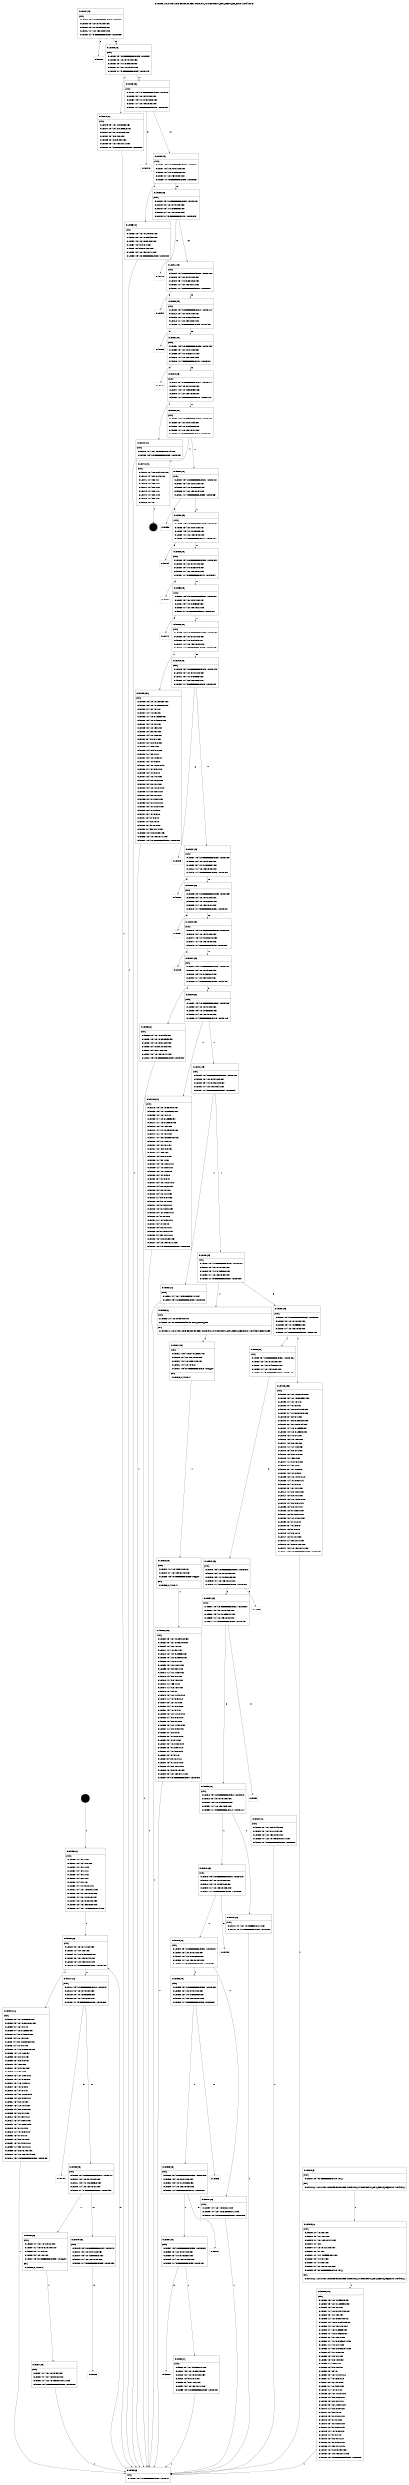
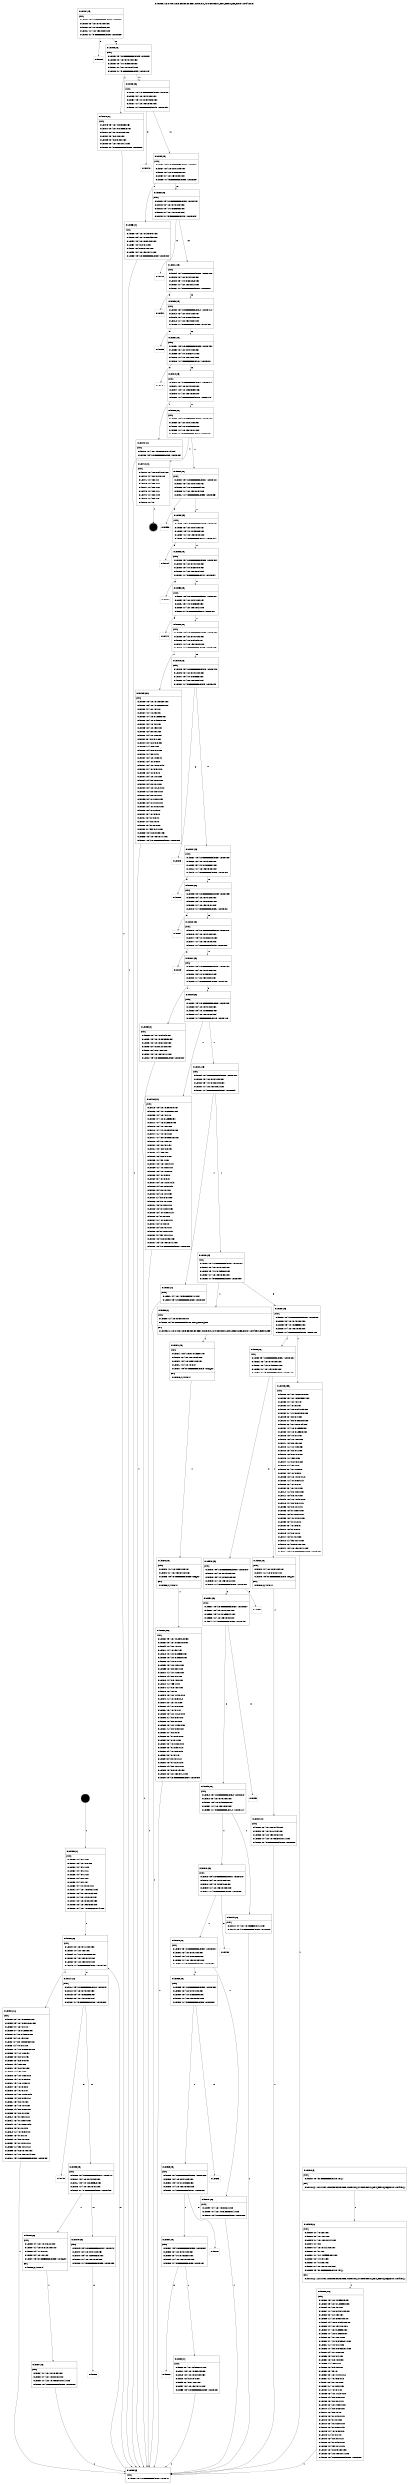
node "0x401f1d [13]": added
